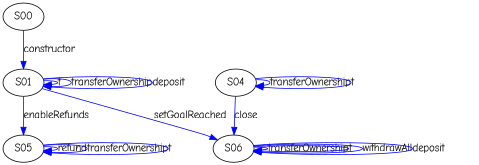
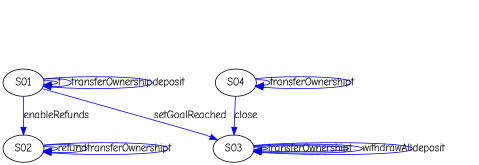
node "S00": removed
node "S05": label "S05" -> "S02"
node "S06": label "S06" -> "S03"
